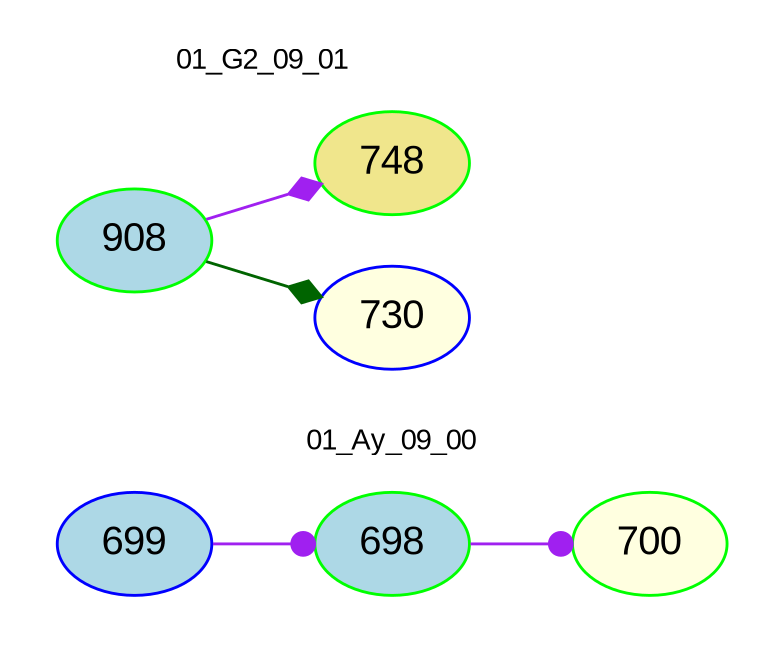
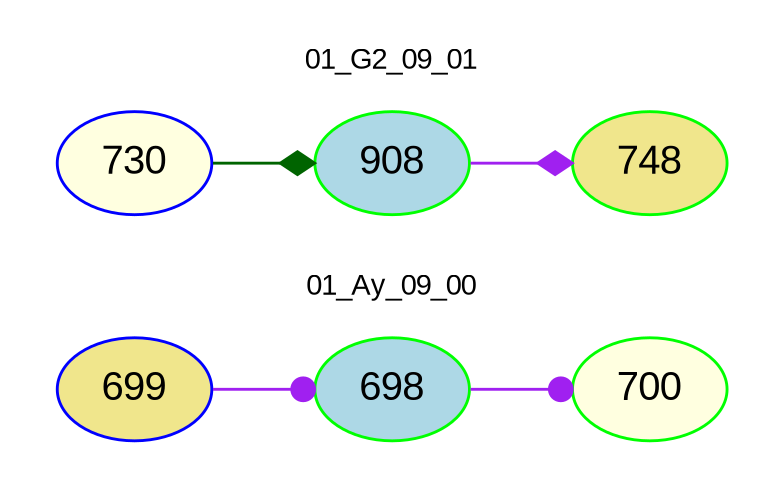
edge "908" -> "730": reversed
node "699": fillcolor lightblue -> khaki
